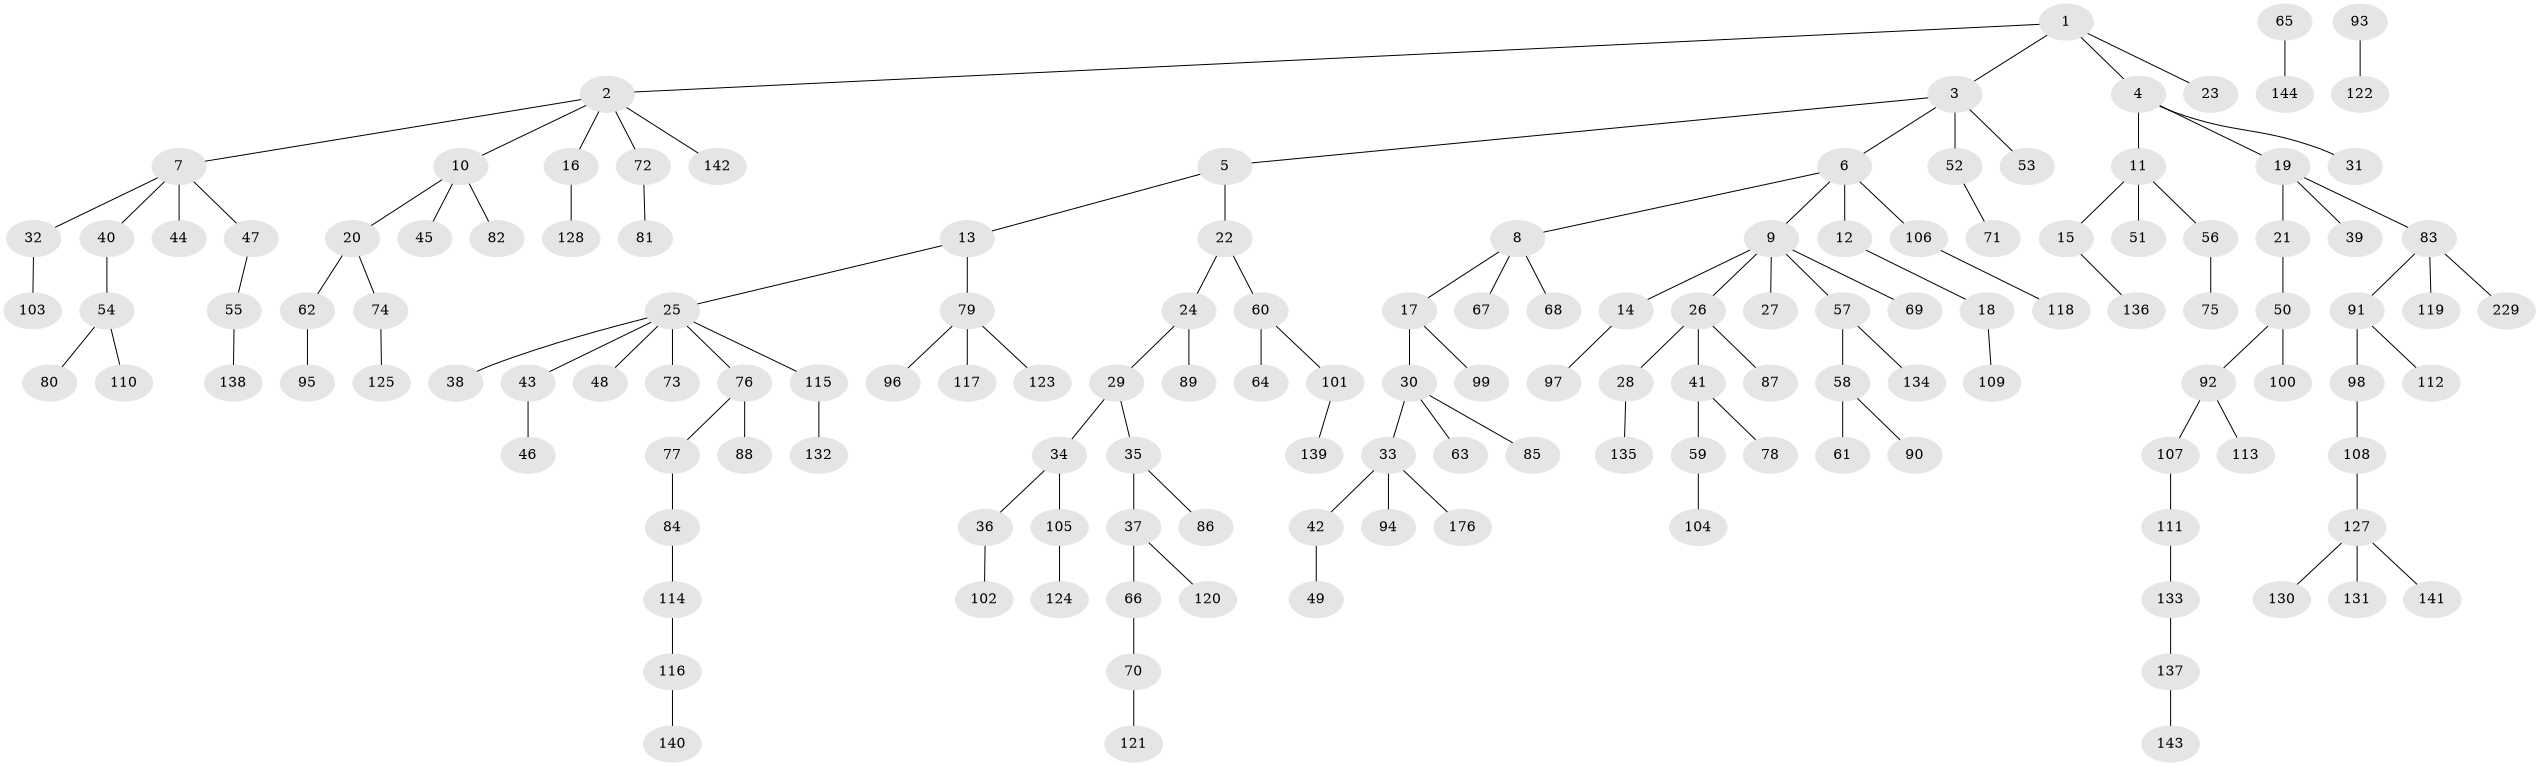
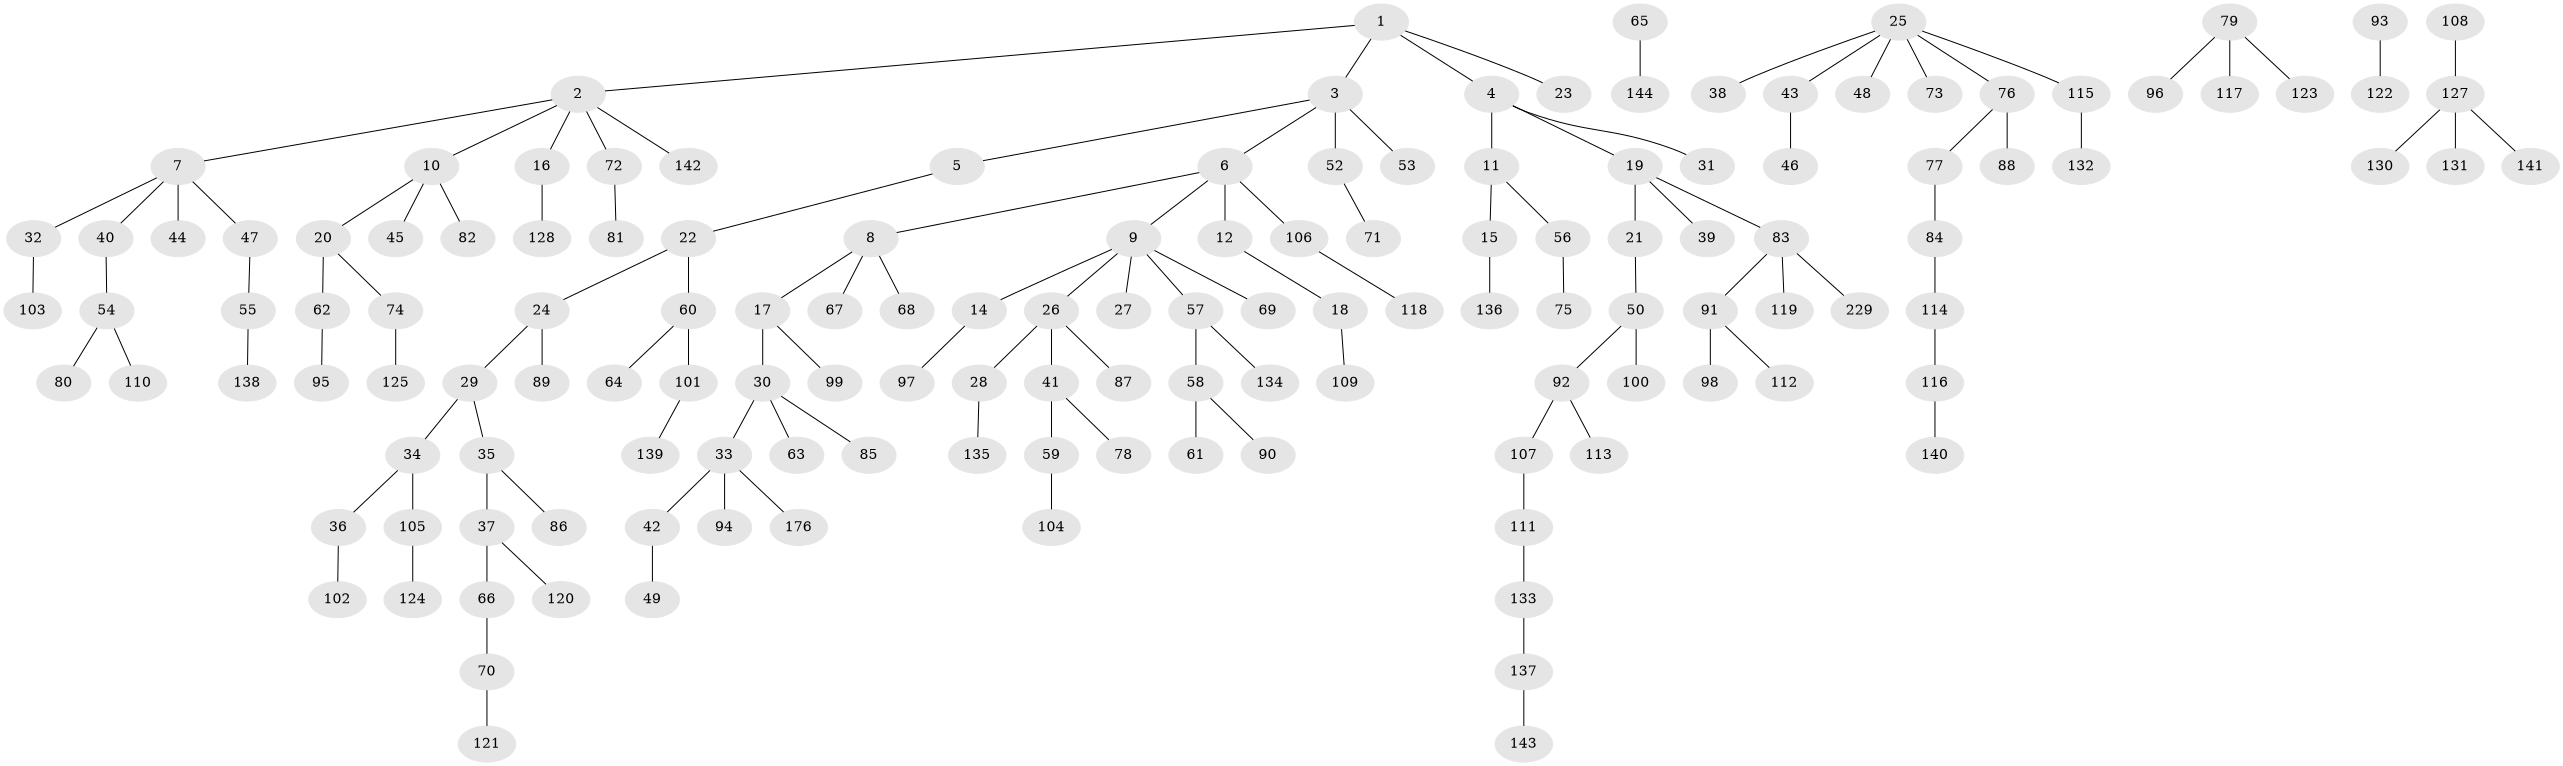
node "13": removed
node "51": removed
edge "98" -- "108": removed
